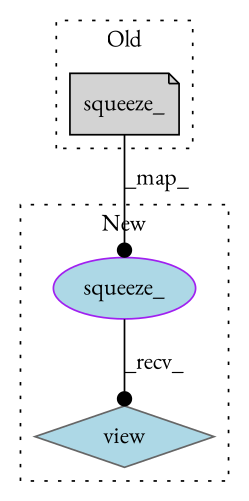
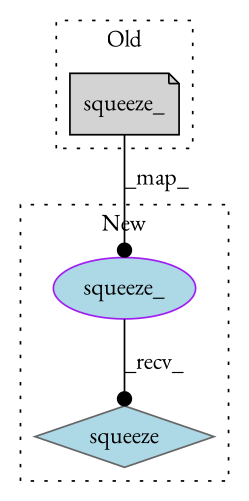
node "view": label "view" -> "squeeze"
